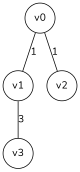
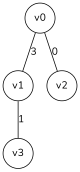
edge "v0" -- "v1": label "1" -> "3"
edge "v0" -- "v2": label "1" -> "0"
edge "v1" -- "v3": label "3" -> "1"
